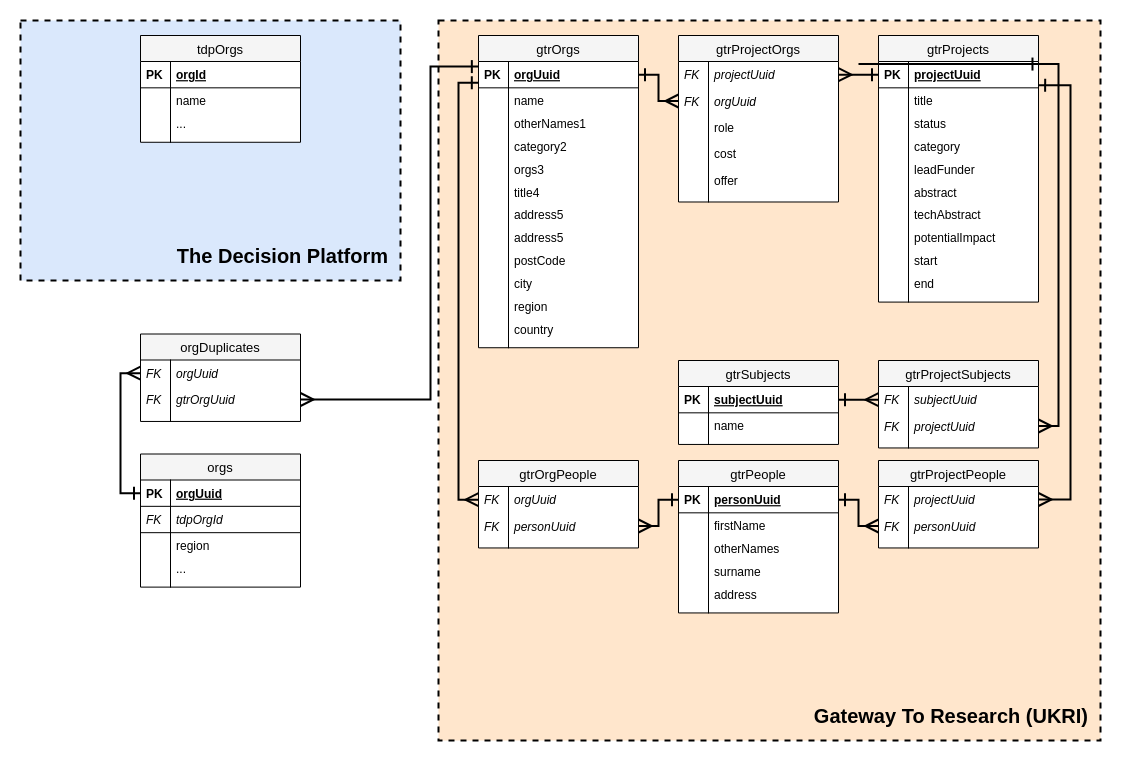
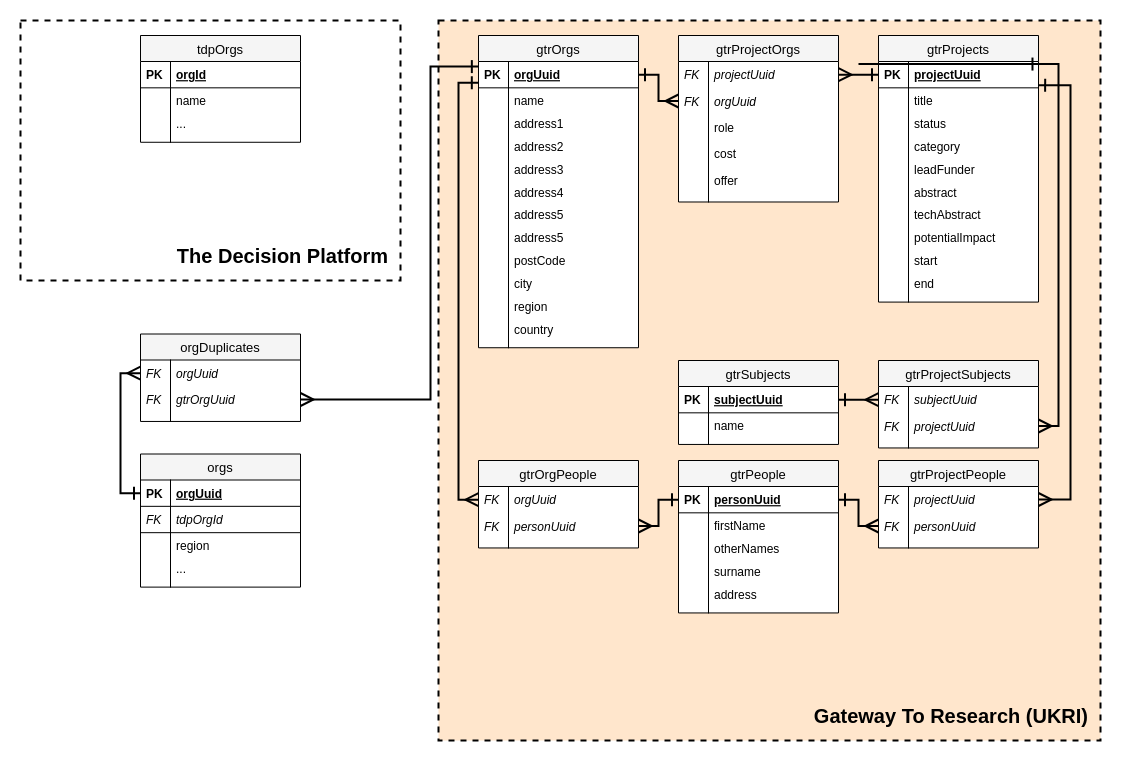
node "otherNames1": label "otherNames1" -> "address1"
node "category2": label "category2" -> "address2"
node "The Decision Platform": fillcolor #dae8fc -> #ffffff
node "orgs3": label "orgs3" -> "address3"
node "title4": label "title4" -> "address4"
